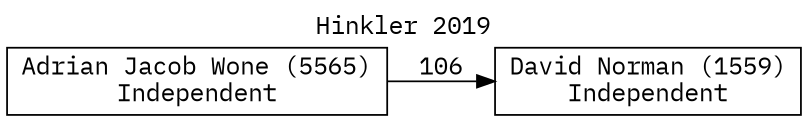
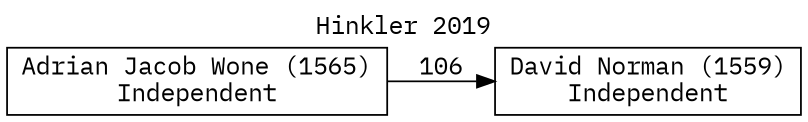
node "Adrian Jacob Wone (5565) Independent": label "Adrian Jacob Wone (5565) Independent" -> "Adrian Jacob Wone (1565) Independent"
